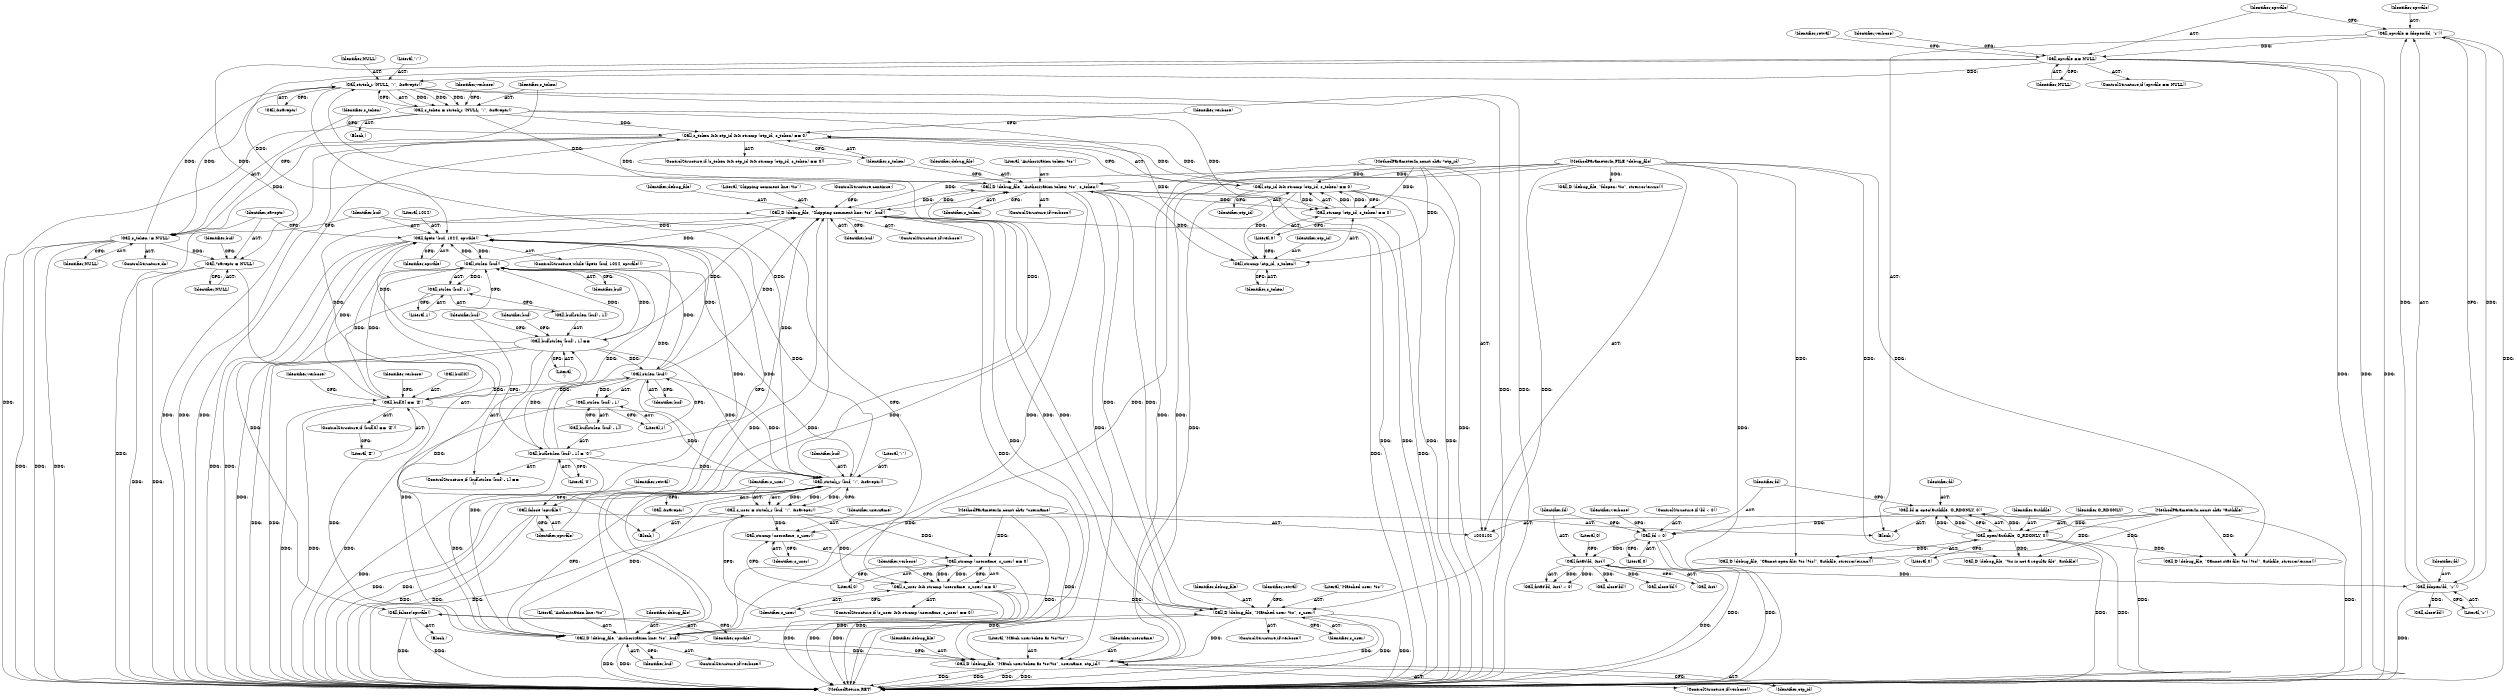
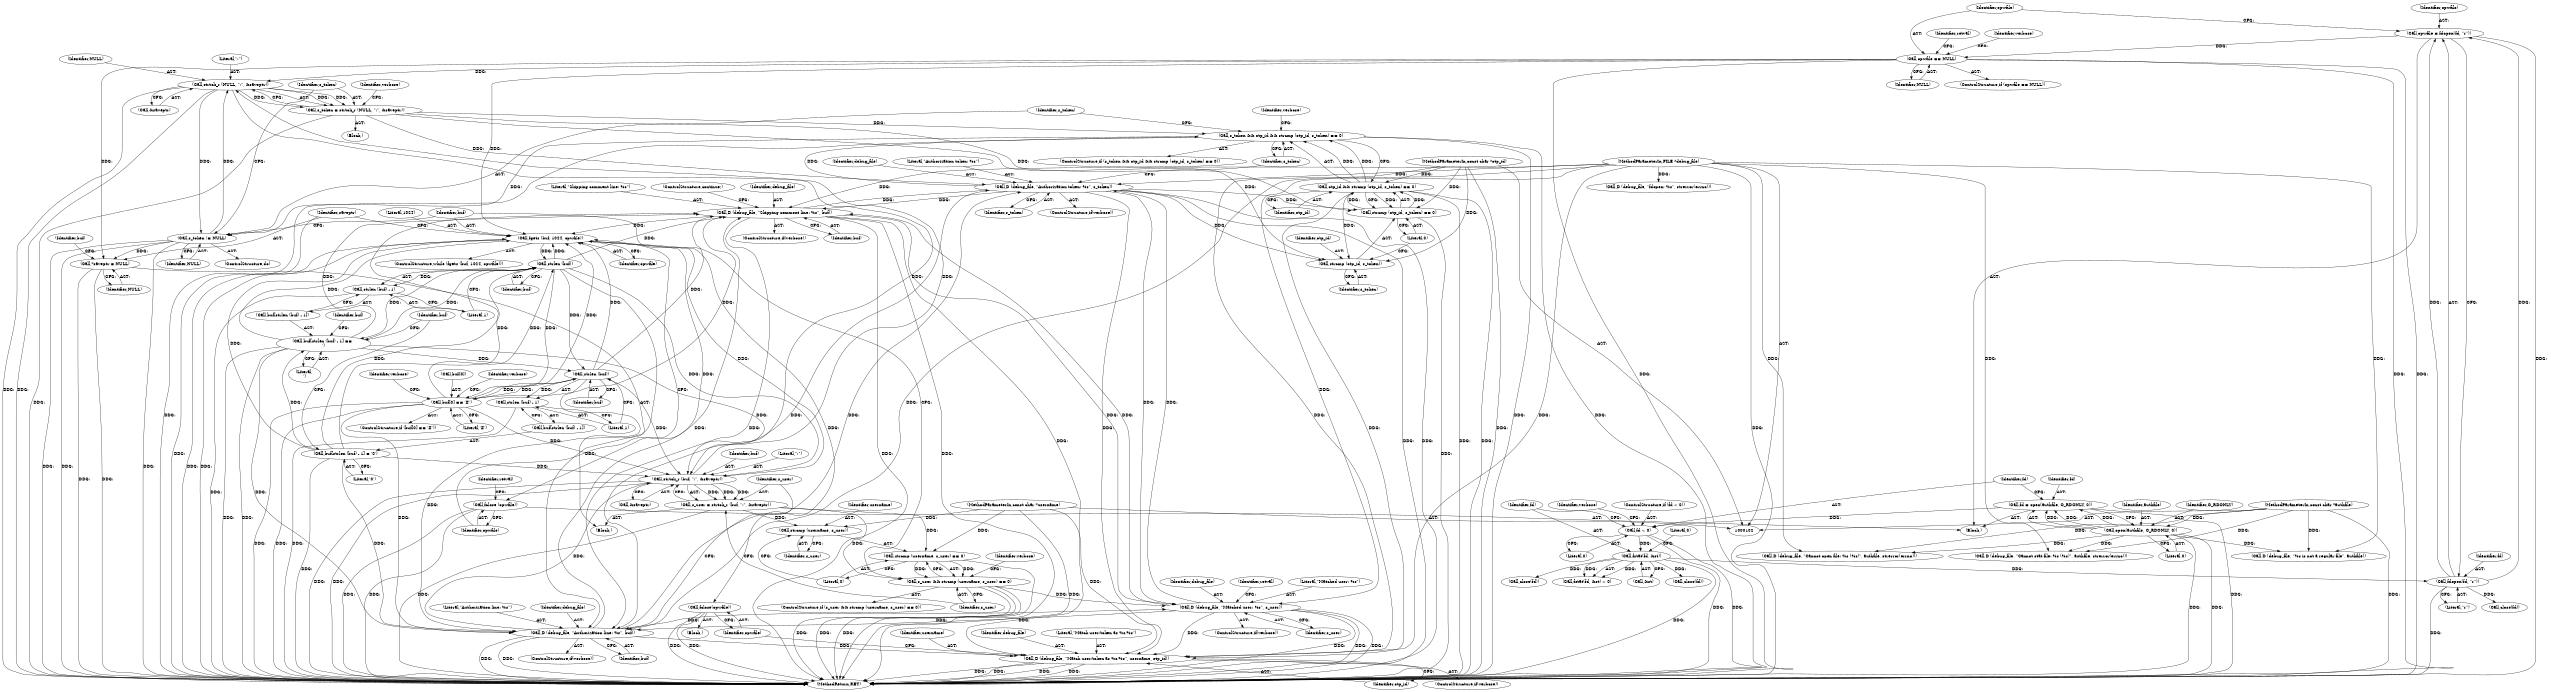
edge "(ControlStructure,if (buf[0] == '#'))" -> "(Literal,'#')": now "(Call,buf[0] == '#')" -> "(Literal,'#')"
node "(ControlStructure,if (buf[strlen (buf) - 1] == ' '))": removed
